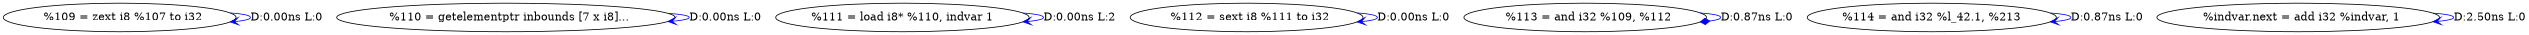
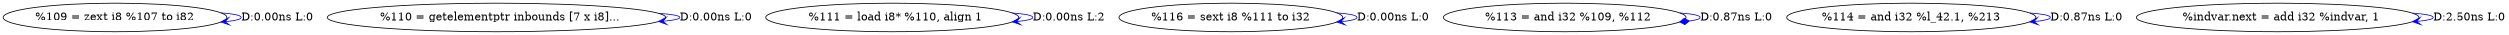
node "%109 = zext i8 %107 to i32": label "%109 = zext i8 %107 to i32" -> "%109 = zext i8 %107 to i82"
node "%111 = load i8* %110, indvar 1": label "%111 = load i8* %110, indvar 1" -> "%111 = load i8* %110, align 1"
node "%112 = sext i8 %111 to i32": label "%112 = sext i8 %111 to i32" -> "%116 = sext i8 %111 to i32"
